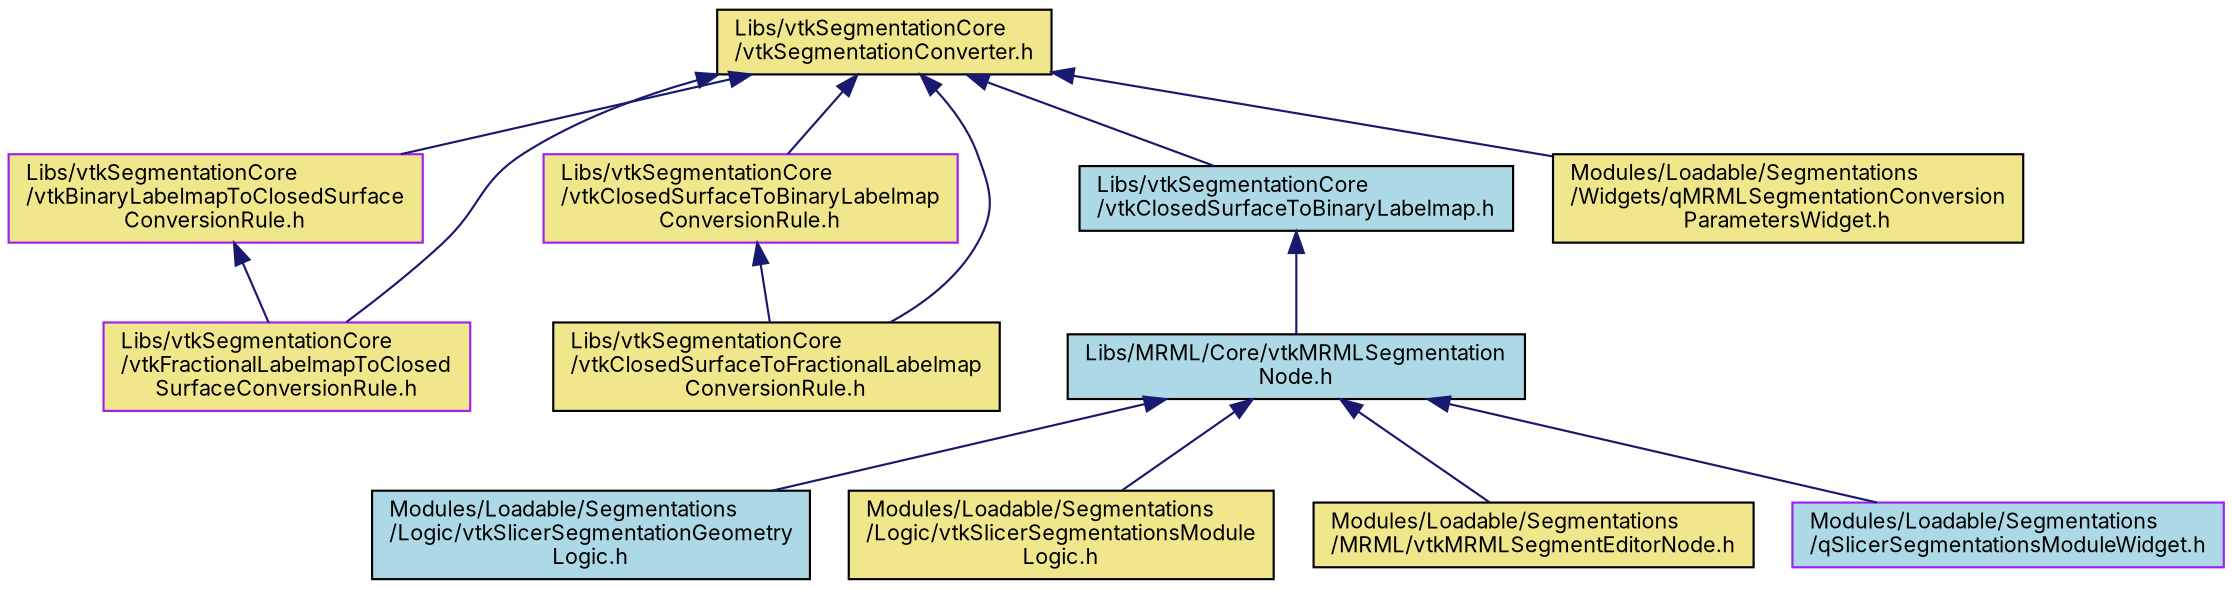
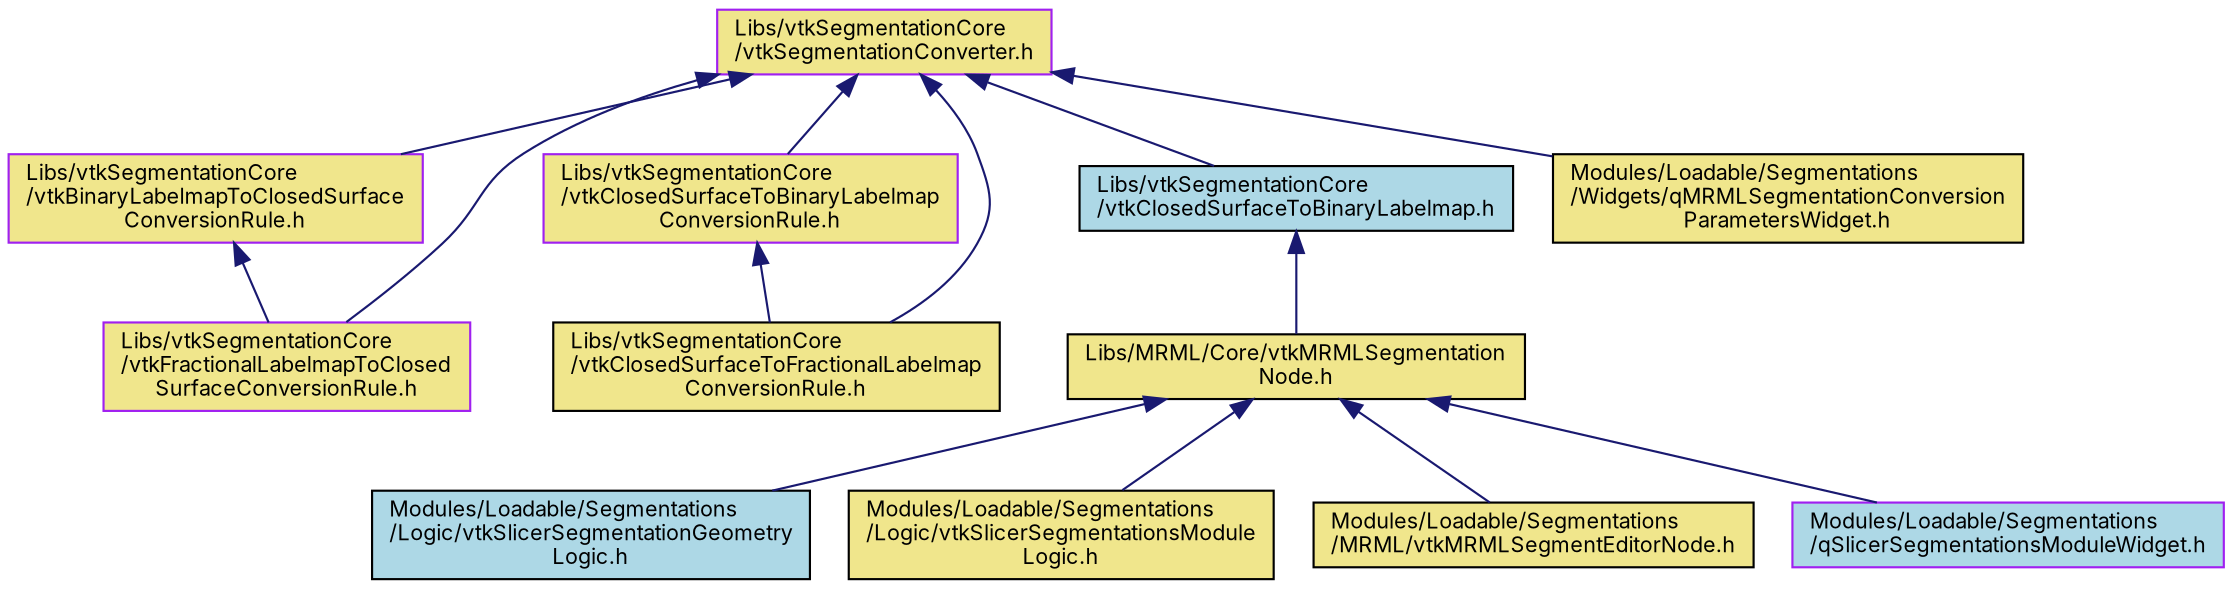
node "Libs/vtkSegmentationCore /vtkSegmentationConverter.h": color black -> purple
node "Libs/MRML/Core/vtkMRMLSegmentation Node.h": fillcolor lightblue -> khaki
